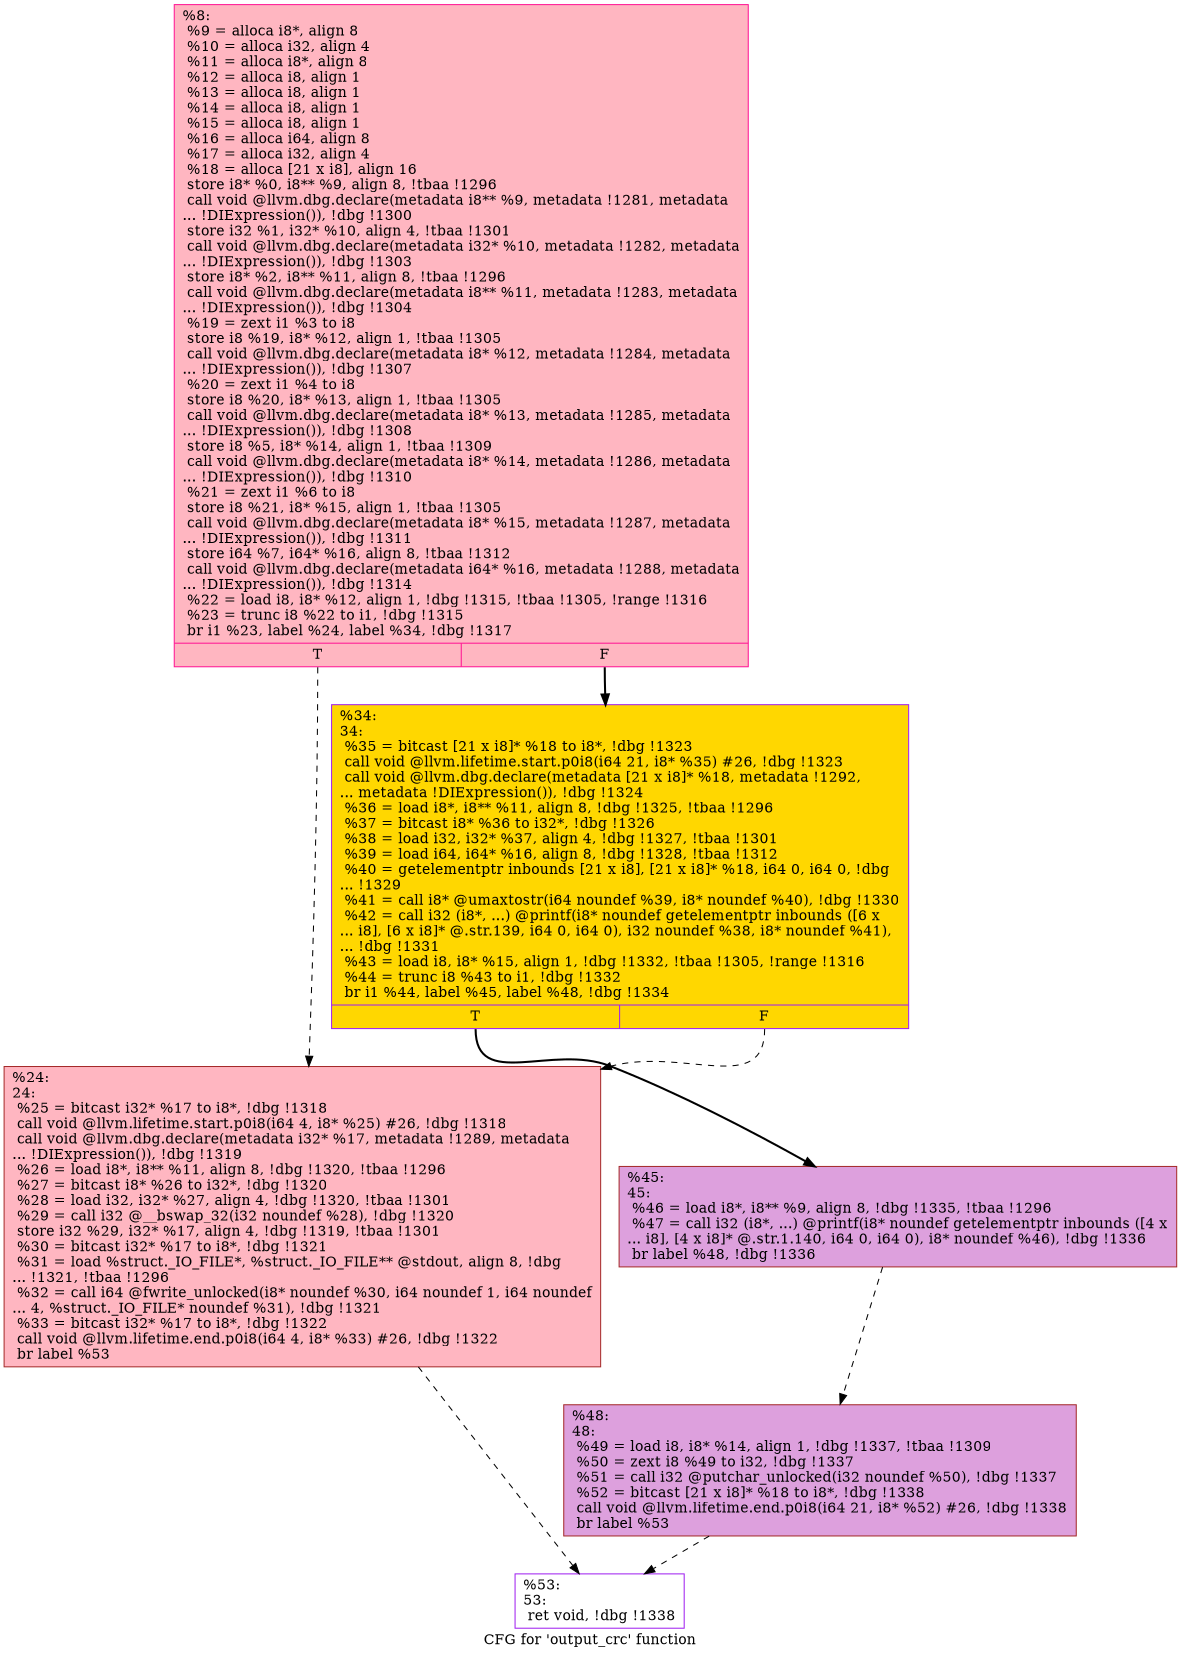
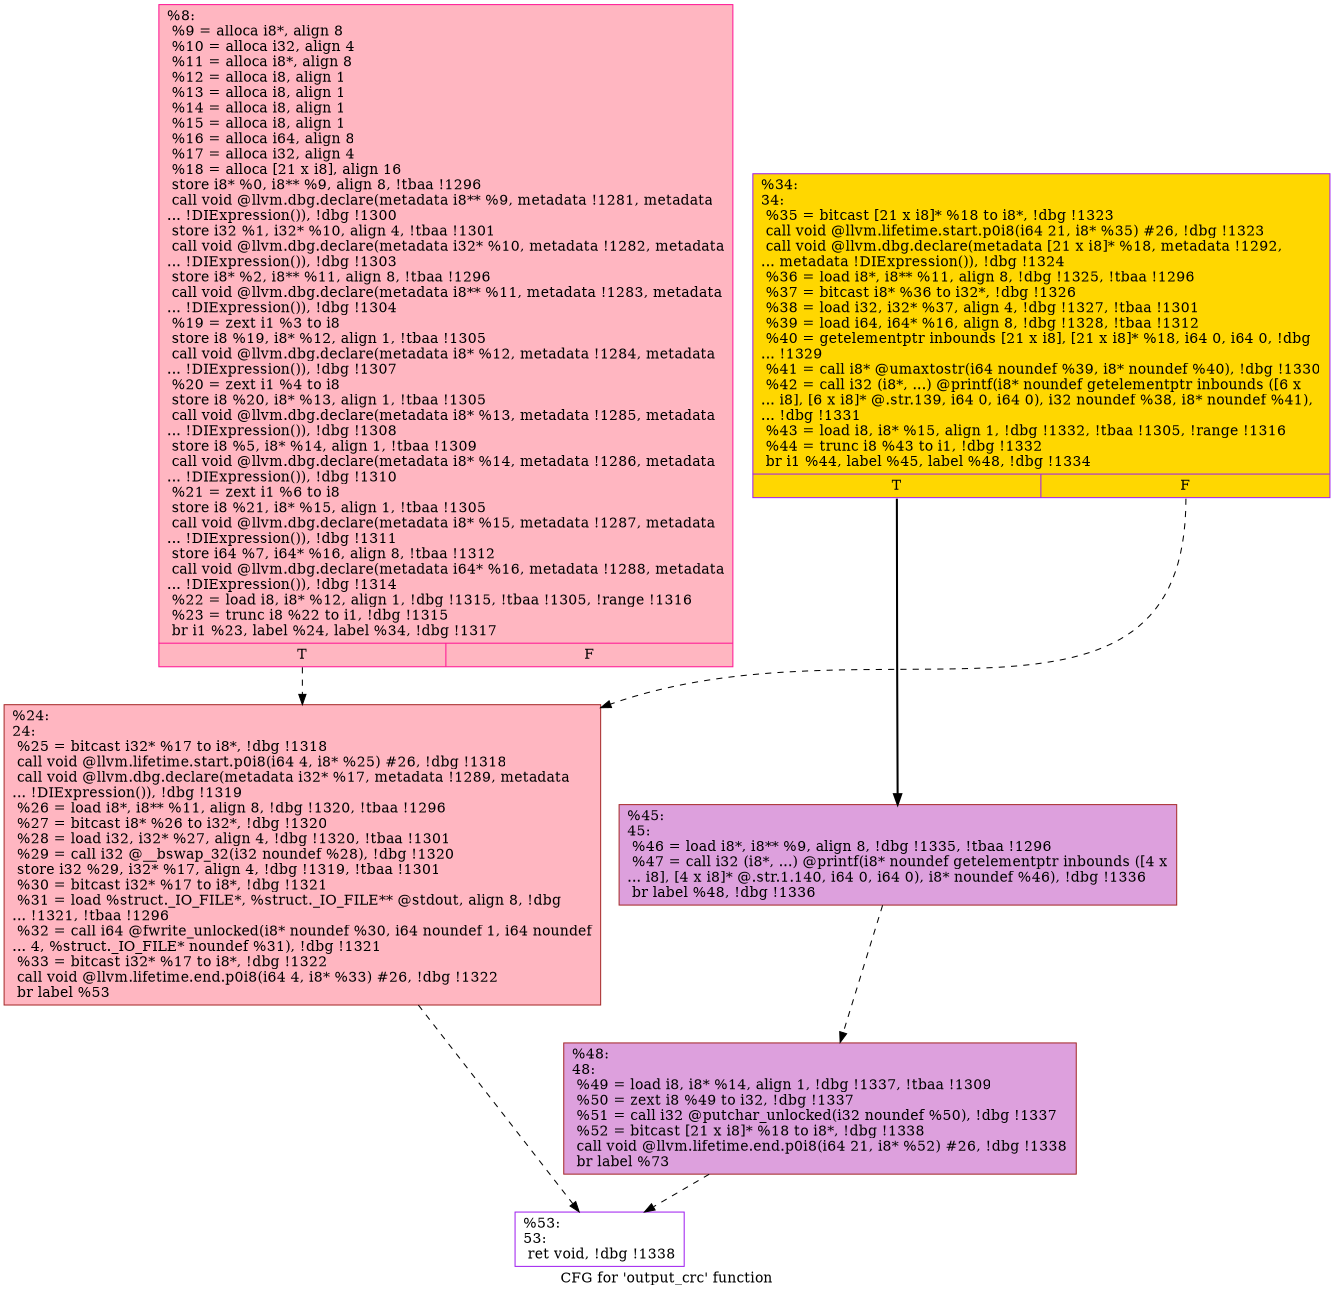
edge "%8:" -> "%34:": removed
node "%48:": text "br label %53" -> "br label %73"
